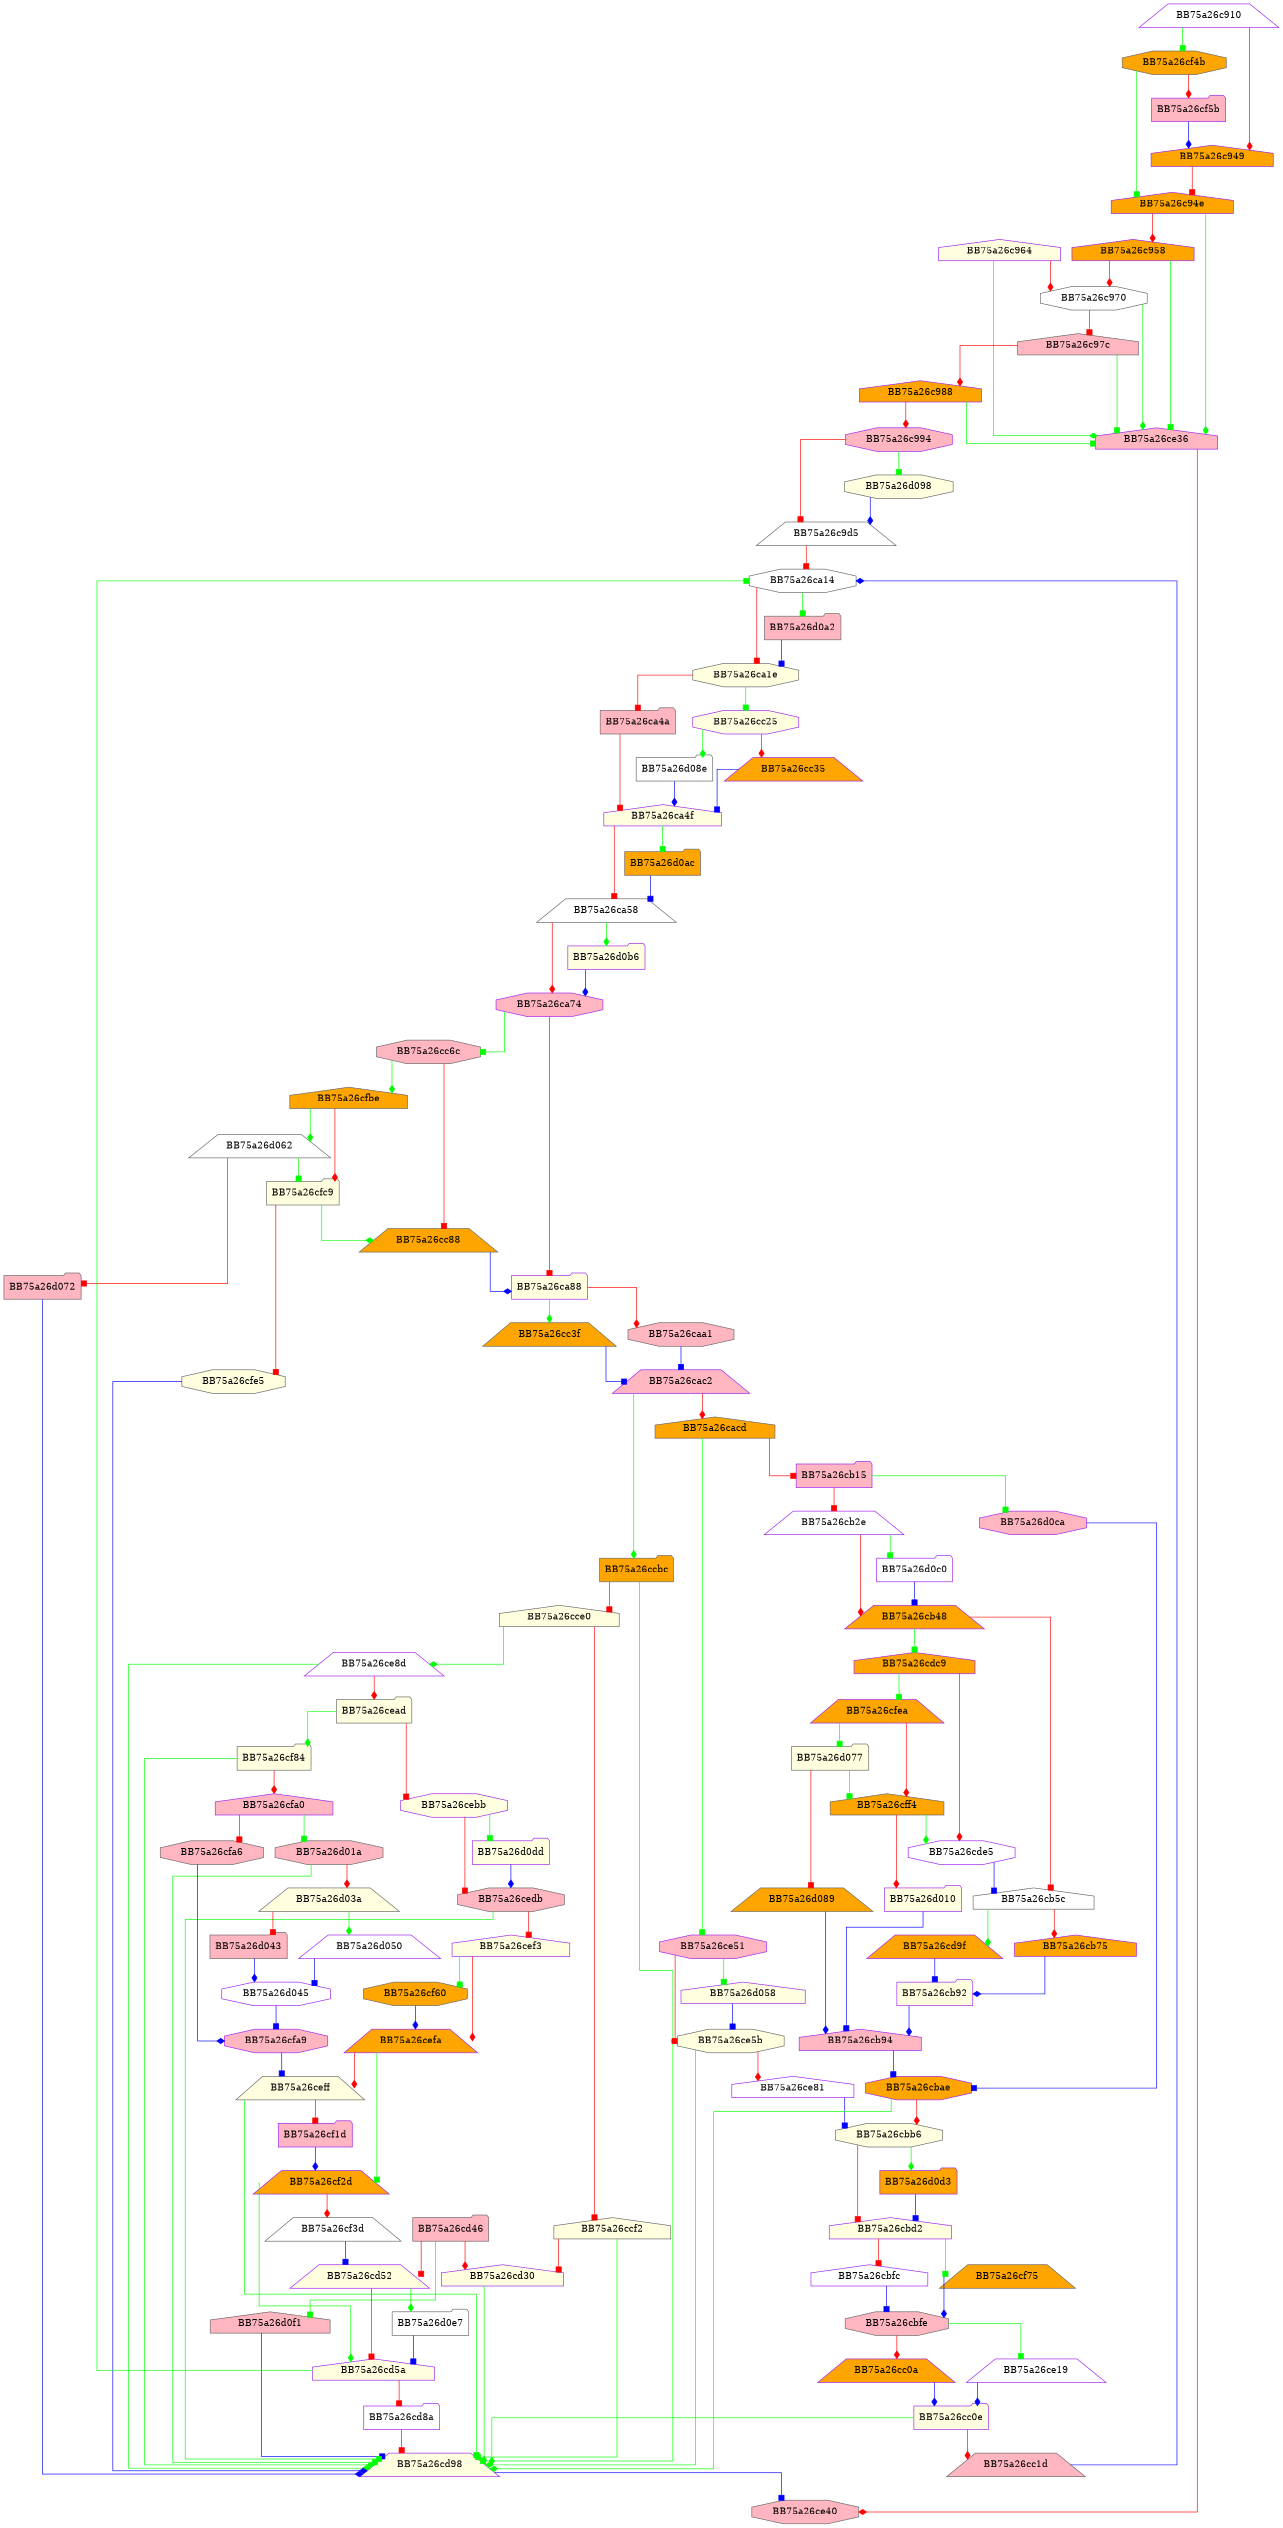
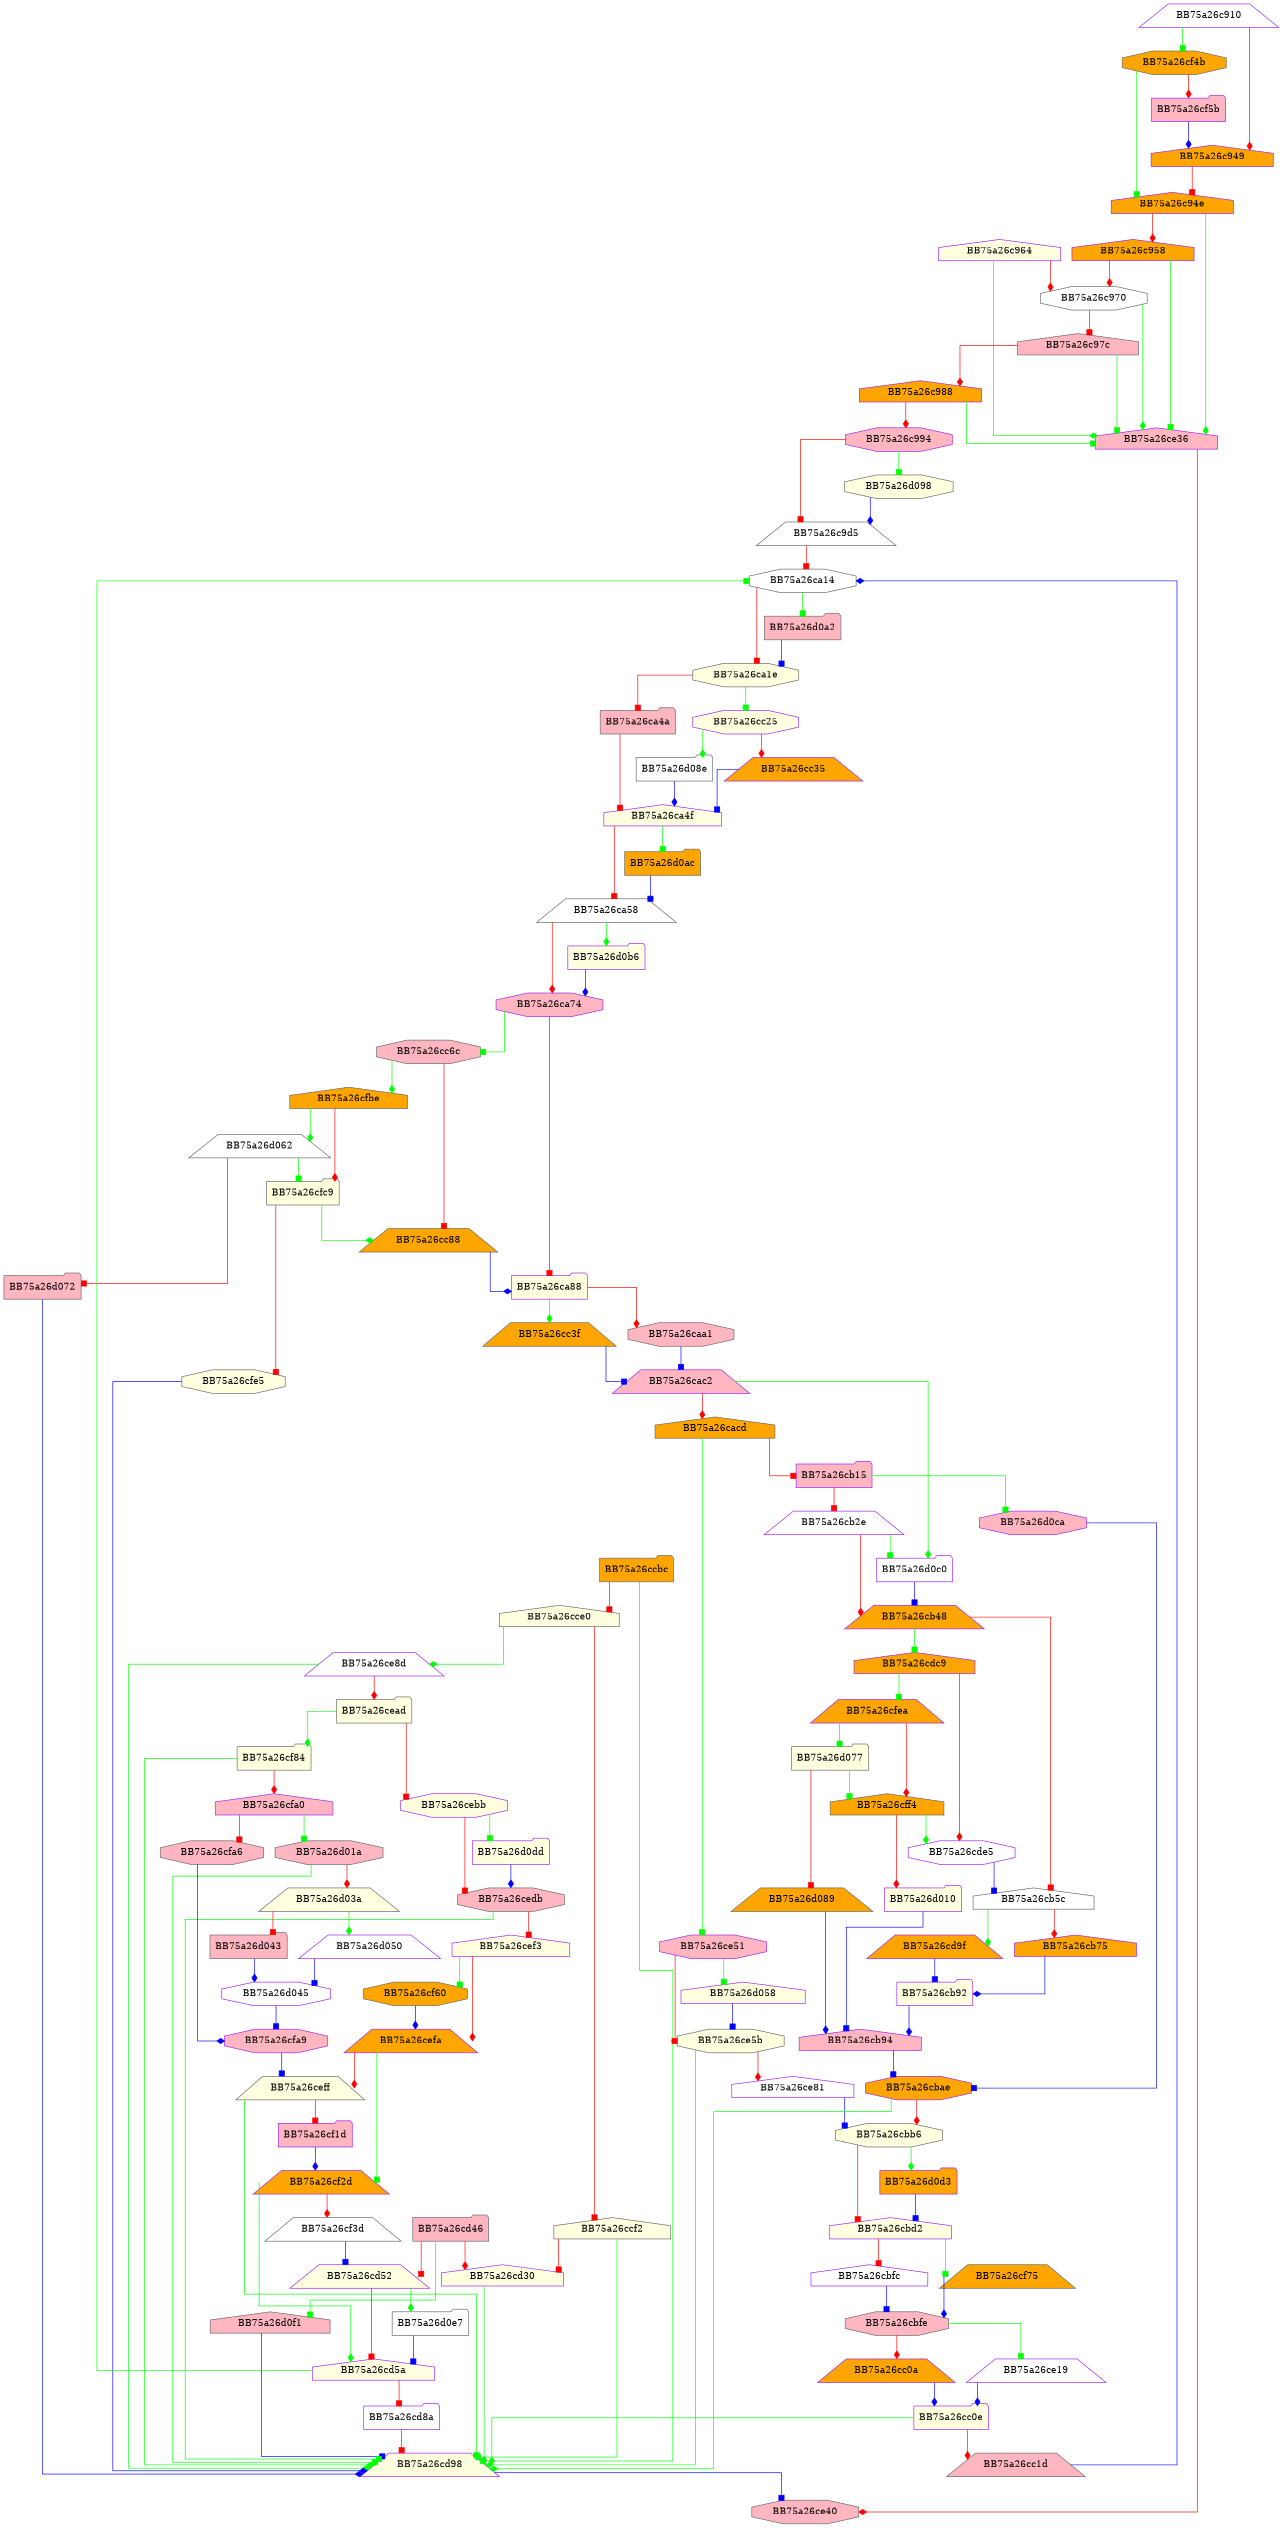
edge "BB75a26cac2" -> "BB75a26ccbc": now "BB75a26cac2" -> "BB75a26d0c0"
